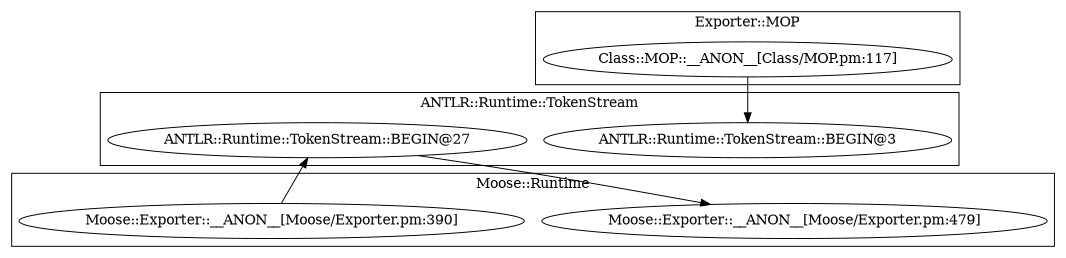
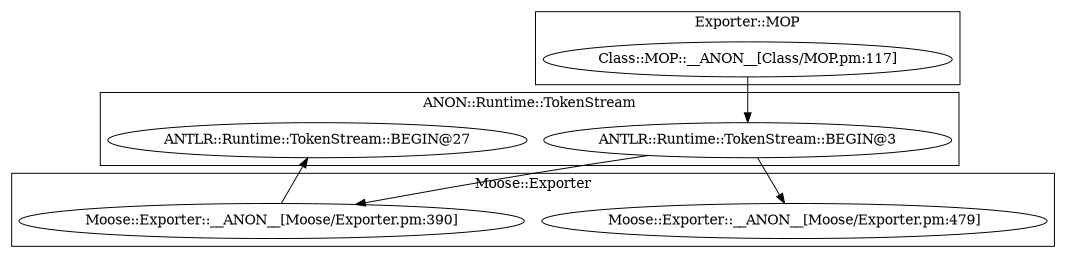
cluster "ANTLR::Runtime::TokenStream": label "ANTLR::Runtime::TokenStream" -> "ANON::Runtime::TokenStream"
edge "ANTLR::Runtime::TokenStream::BEGIN@3" -> "Moose::Exporter::__ANON__[Moose/Exporter.pm:390]": added
edge "ANTLR::Runtime::TokenStream::BEGIN@27" -> "Moose::Exporter::__ANON__[Moose/Exporter.pm:479]": now "ANTLR::Runtime::TokenStream::BEGIN@3" -> "Moose::Exporter::__ANON__[Moose/Exporter.pm:479]"
cluster "Moose::Runtime": label "Moose::Runtime" -> "Moose::Exporter"
